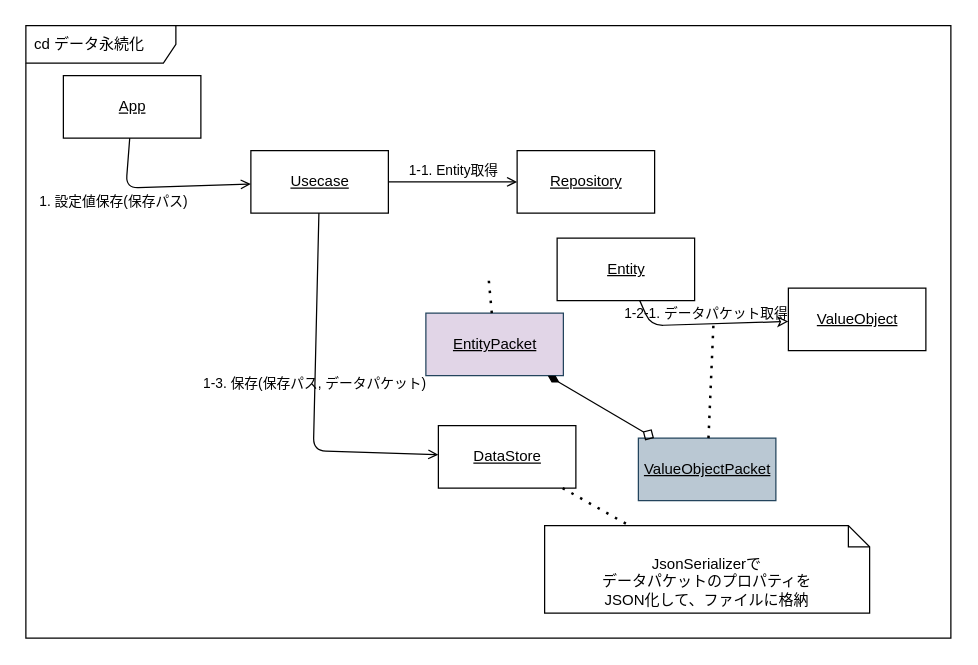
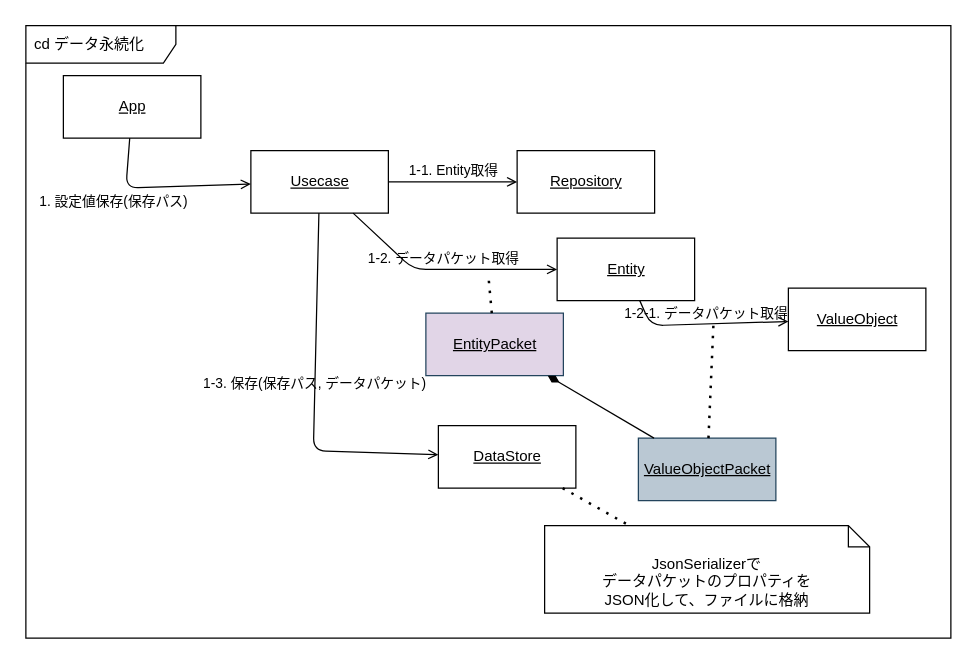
edge "Usecase" -> "Entity": added, label "1-2. データパケット取得"
edge "Entity" -> "ValueObject": arrowhead classic -> open
edge "EntityPacket" -- "ValueObjectPacket": arrowhead diamond -> none
